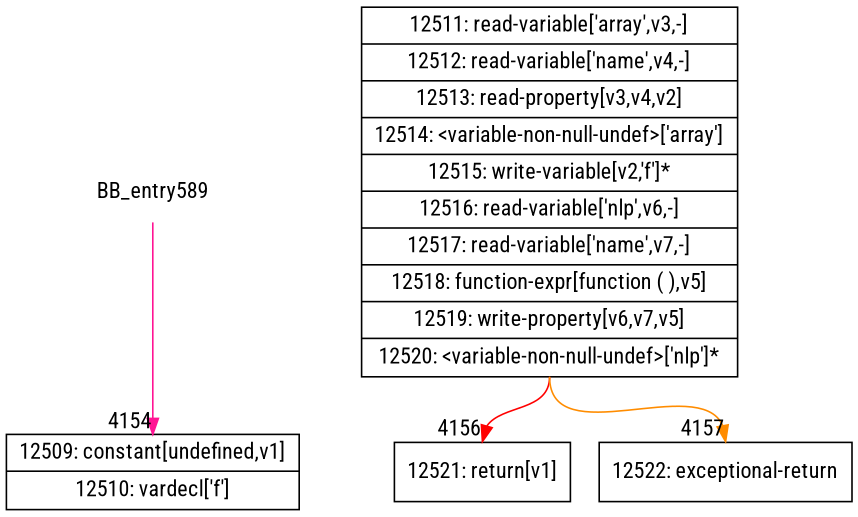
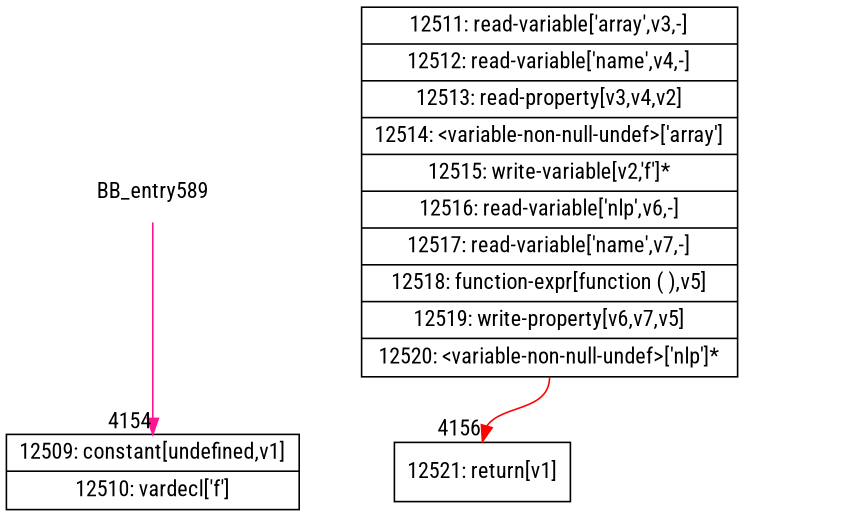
node "12522: exceptional-return": removed
